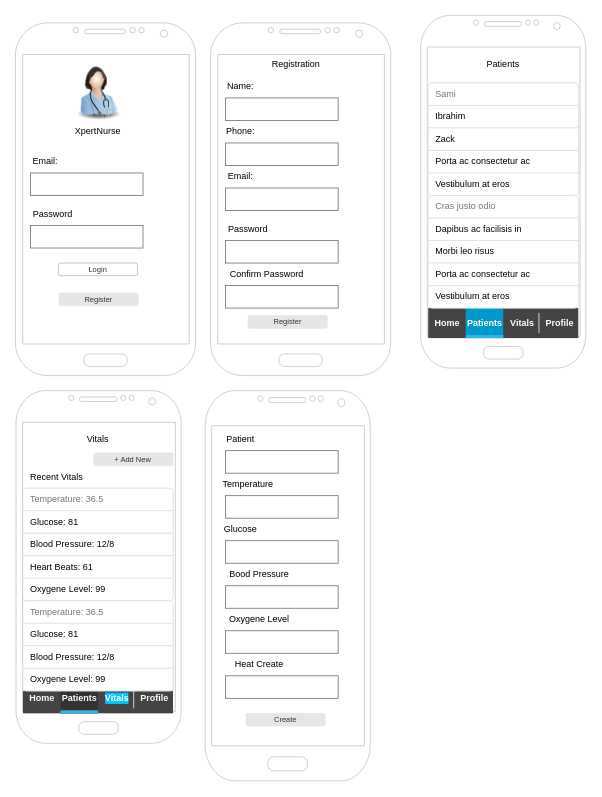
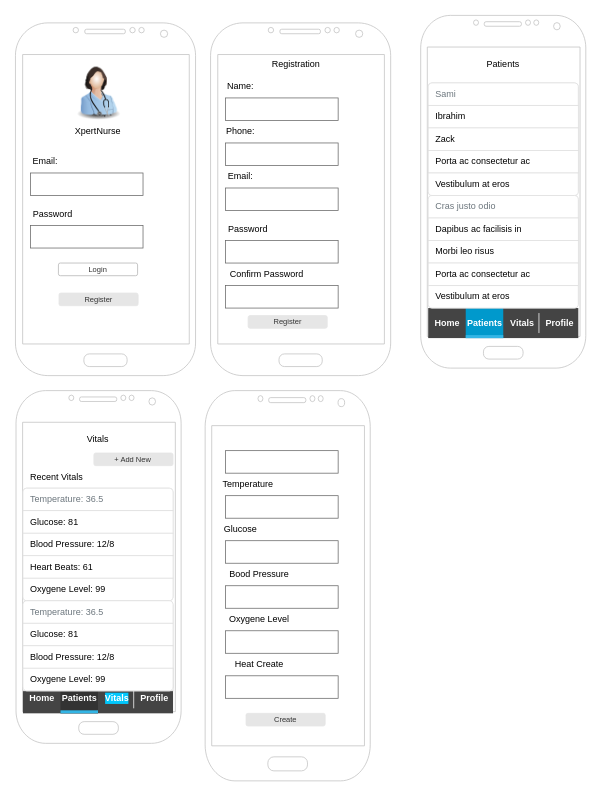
node "Patient": removed
